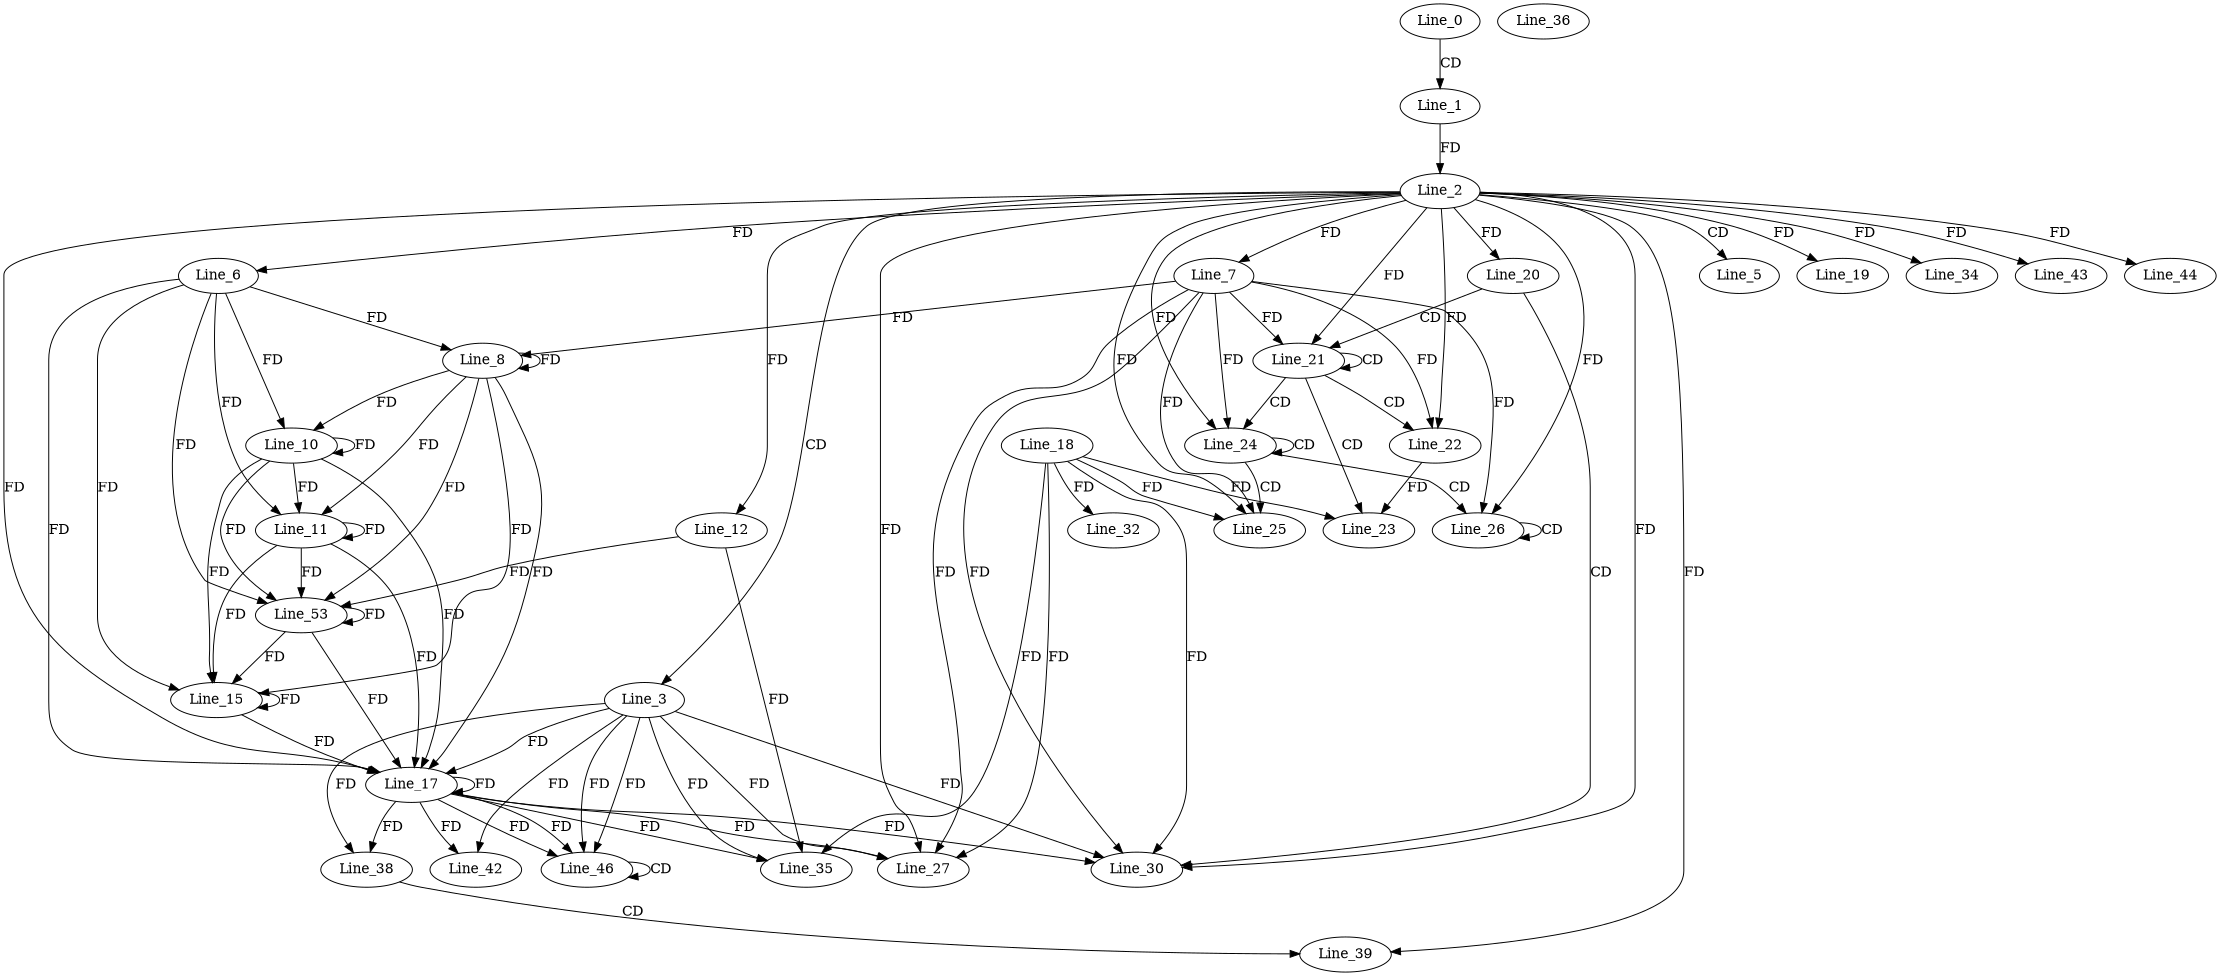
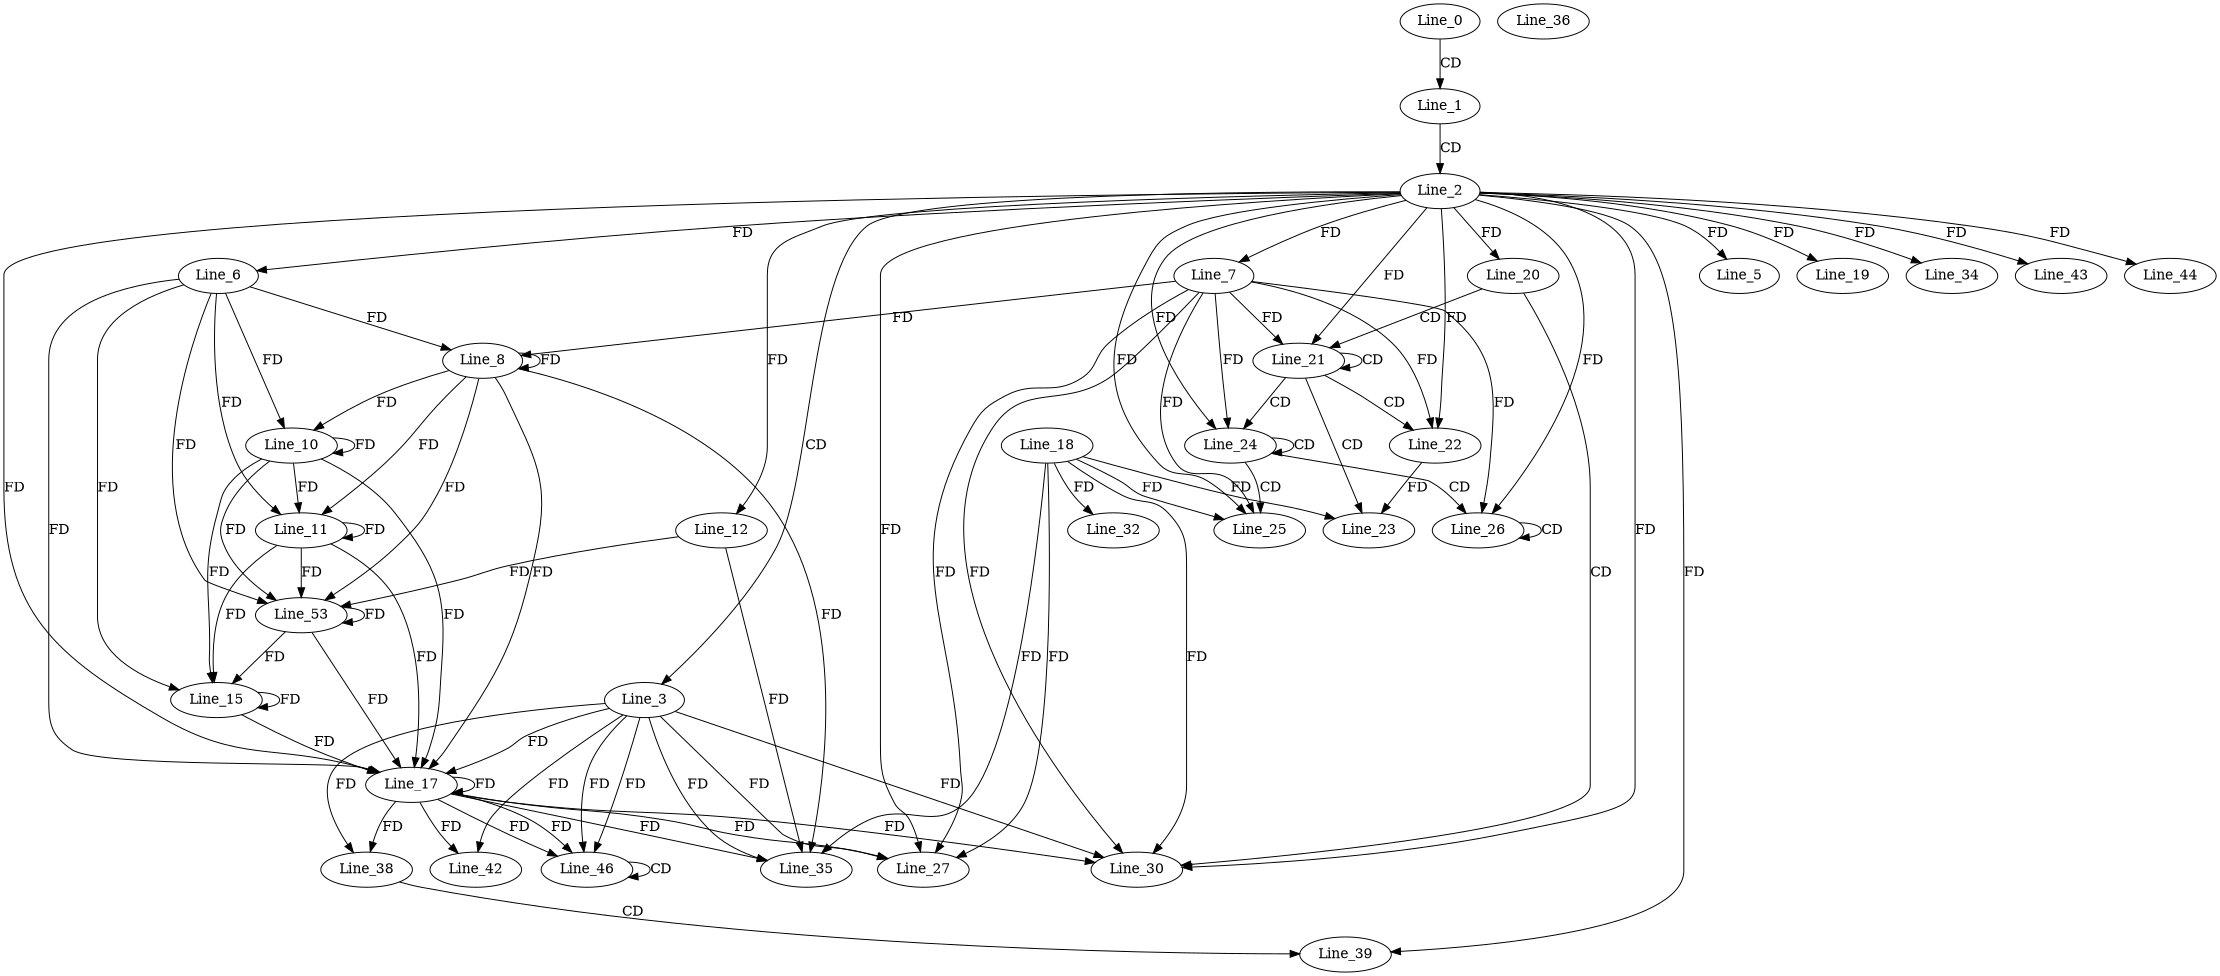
edge "Line_1" -> "Line_2": label "FD" -> "CD"
edge "Line_2" -> "Line_5": label "CD" -> "FD"
edge "Line_8" -> "Line_15": now "Line_8" -> "Line_35"
